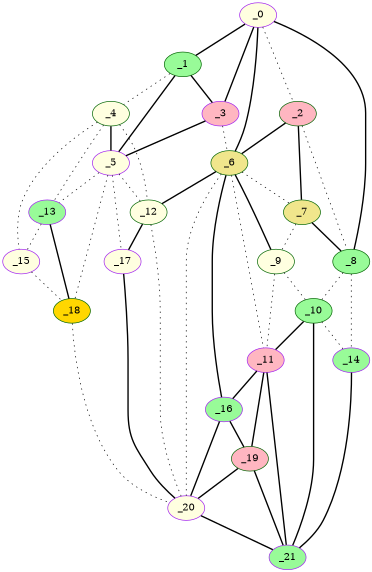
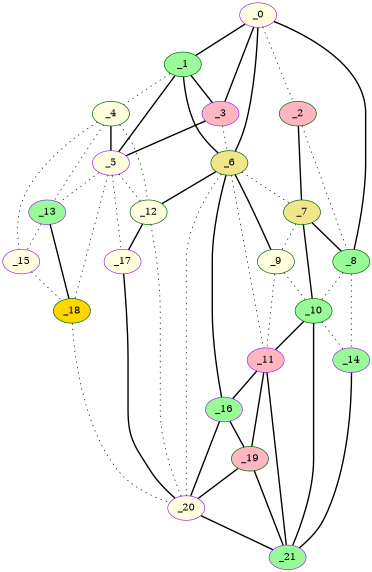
edge "_2" -- "_6": now "_1" -- "_6"
edge "_7" -- "_10": added
